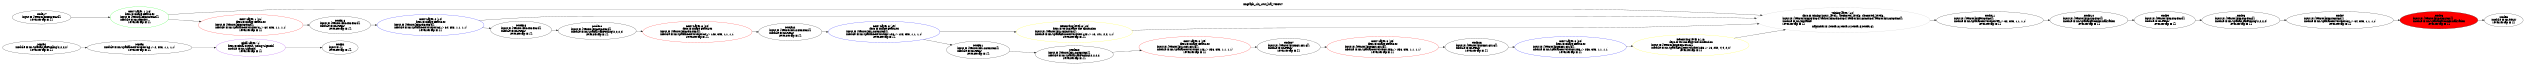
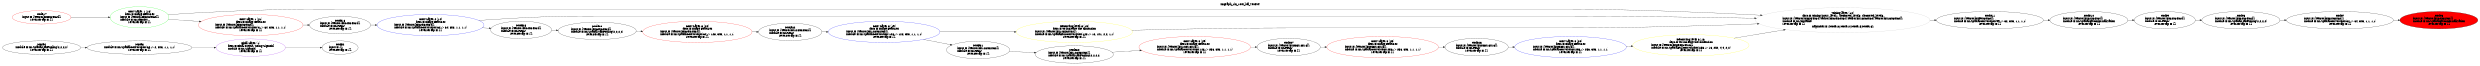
node "Node17 input = {Tensor[5x3x64x64]} reverseMap = {}": color black -> red
node "Node5 module = nn.ReLU reverseMap = {}": removed
